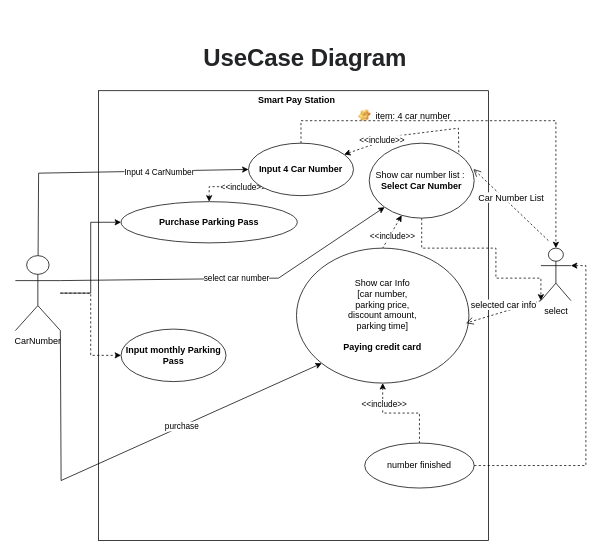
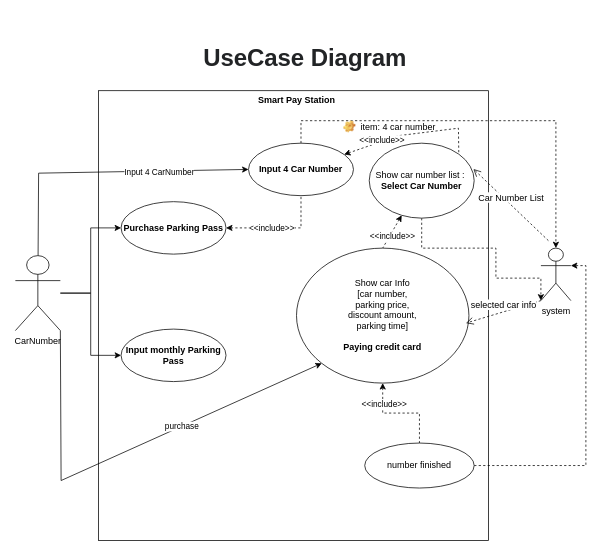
node "item: 4 car number": moved (410, 115) -> (395, 126)
node "Purchase Parking Pass": size 176x41 -> 105x53
edge "CarNumber" -> "Show car number list : Select Car Number": removed, label "select car number"
node "select": label "select" -> "system"
edge "CarNumber" -> "Input monthly Parking Pass": style dashed -> solid
